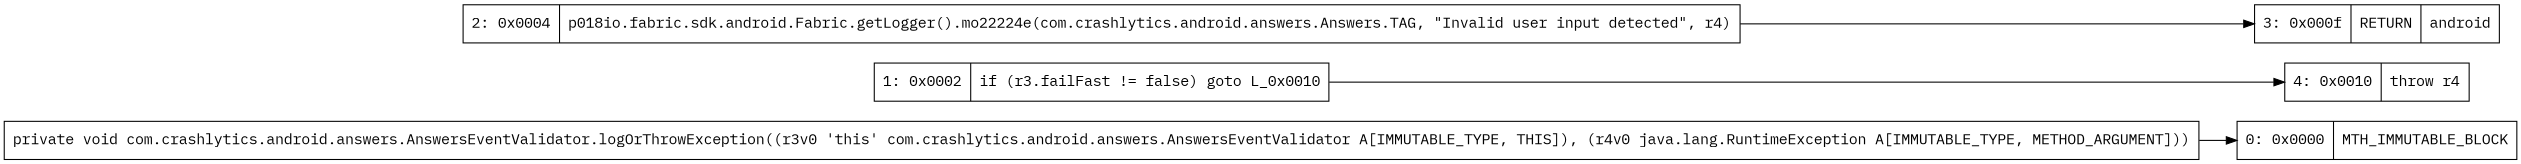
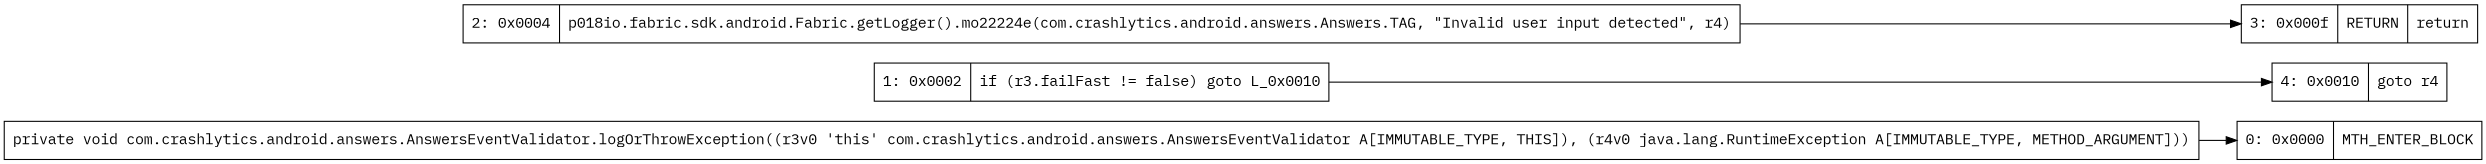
node "3: 0x000f": text "android" -> "return"
node "4: 0x0010": text "throw r4" -> "goto r4"
node "0: 0x0000": text "MTH_IMMUTABLE_BLOCK" -> "MTH_ENTER_BLOCK"
